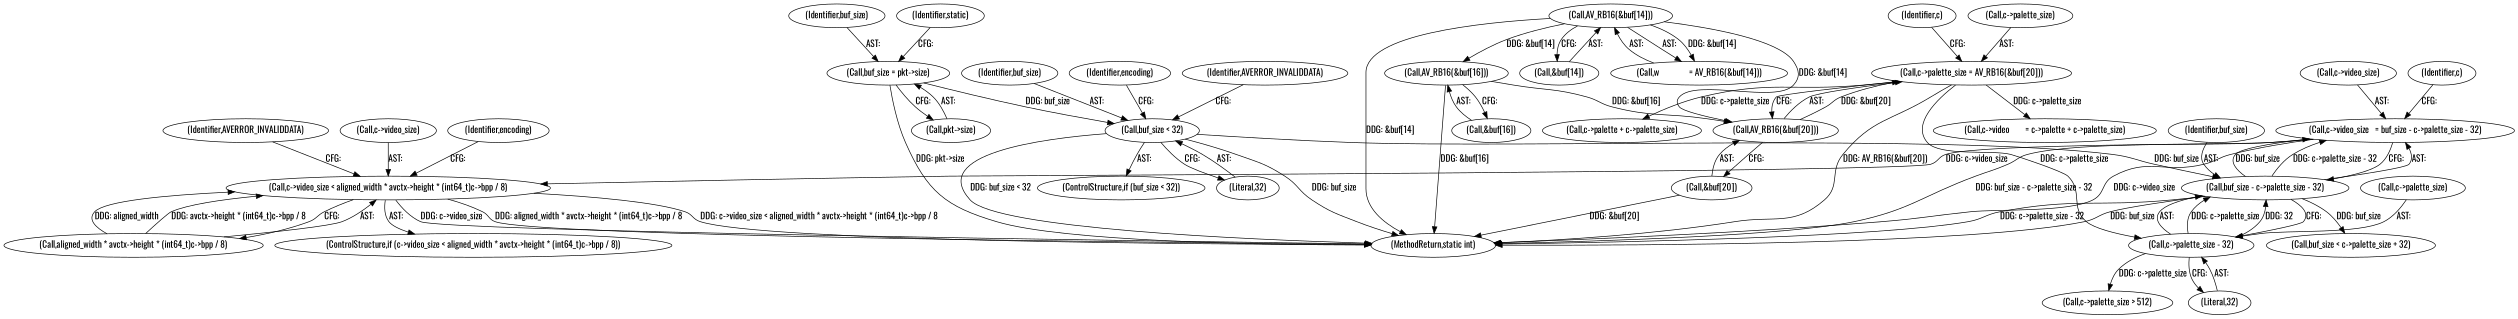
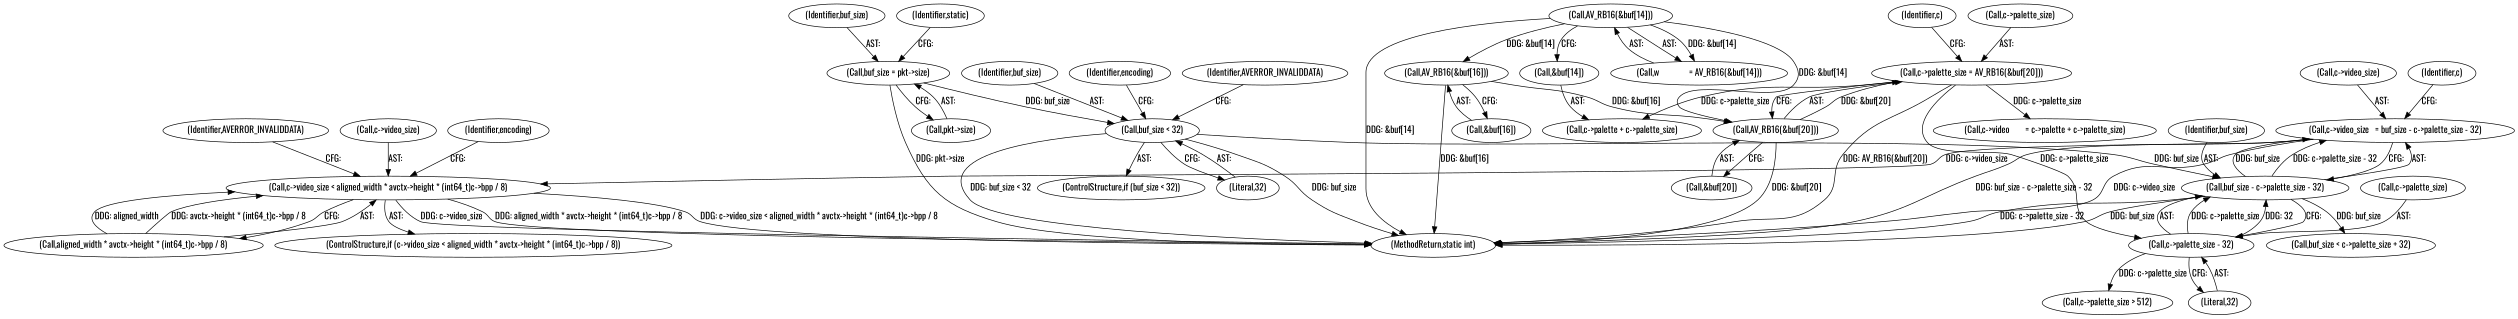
edge "(Call,&buf[14])" -> "(Call,AV_RB16(&buf[14]))": now "(Call,&buf[14])" -> "(Call,c->palette + c->palette_size)"
edge "(Call,&buf[20])" -> "(MethodReturn,static int)": now "(Call,AV_RB16(&buf[20]))" -> "(MethodReturn,static int)"
